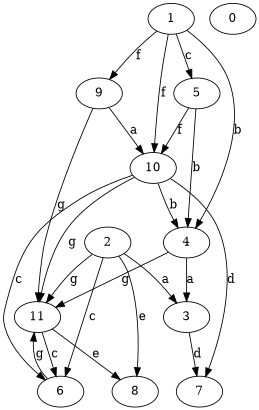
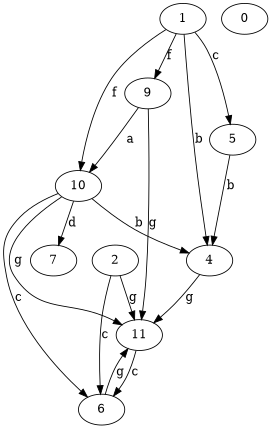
edge "5" -> "10": removed, label "f"
node "3": removed
node "8": removed
